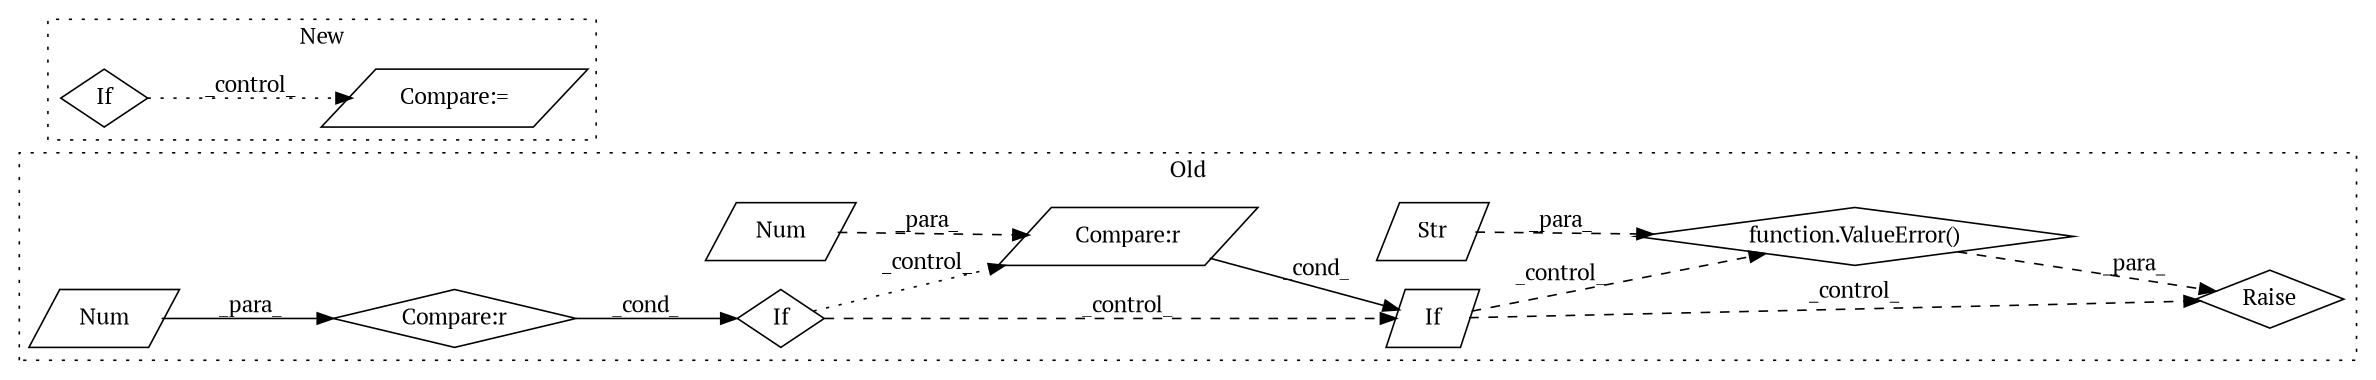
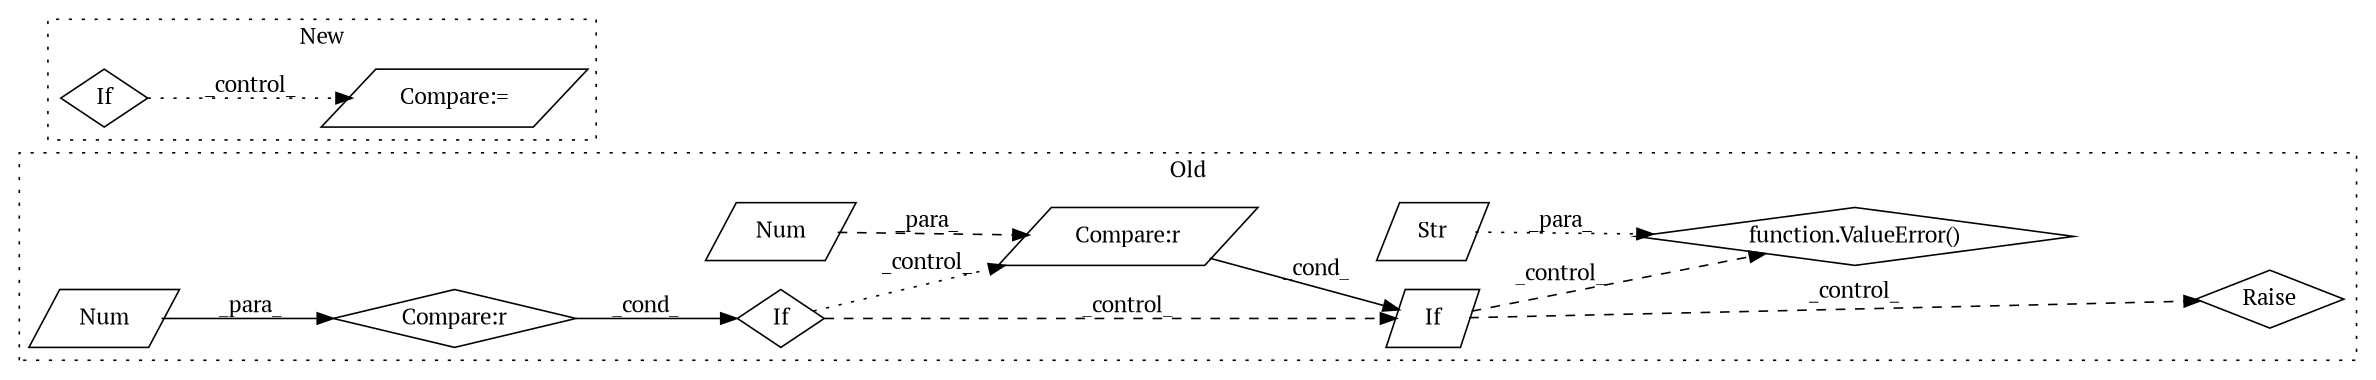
edge "Str" -> "function.ValueError()": style dashed -> dotted
edge "function.ValueError()" -> "Raise": removed, label "_para_"
